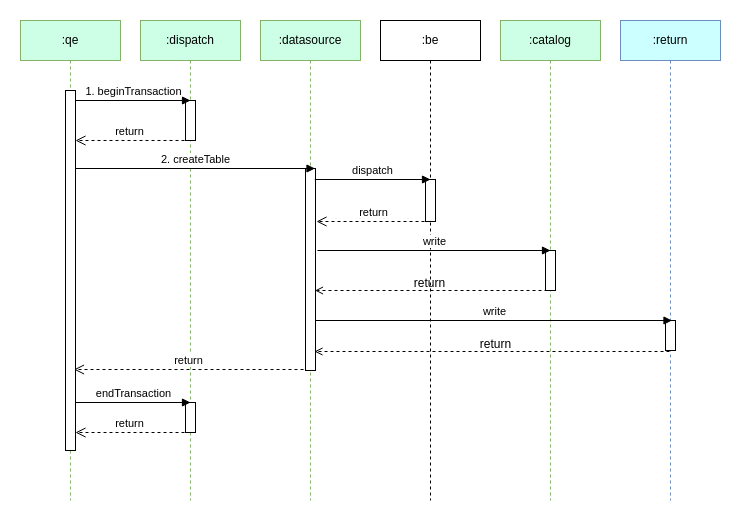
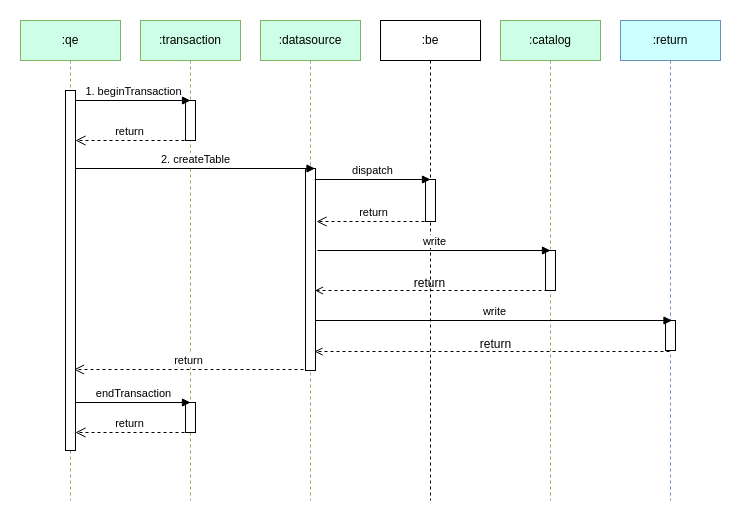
node ":dispatch": label ":dispatch" -> ":transaction"
